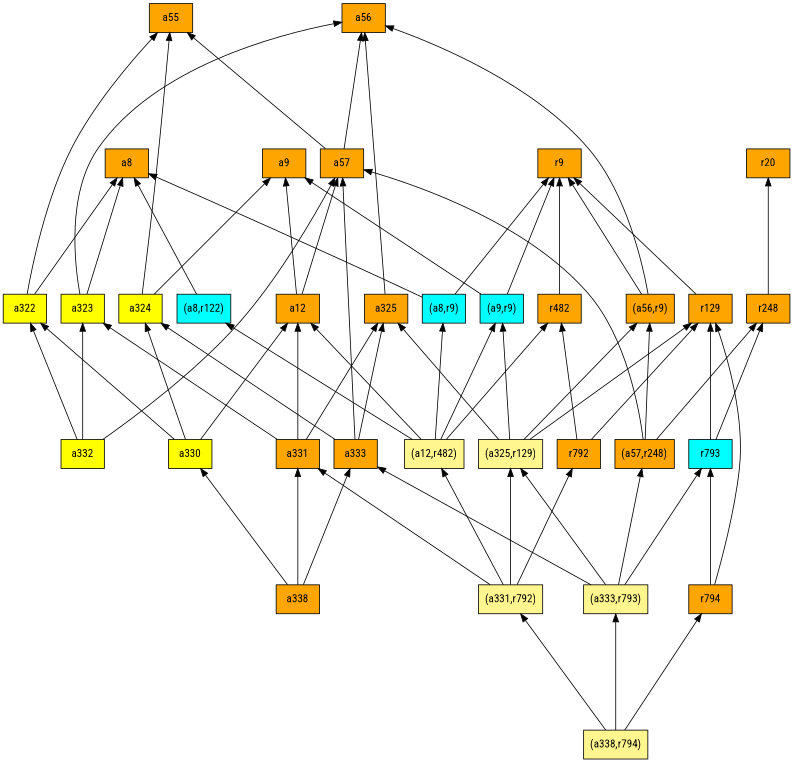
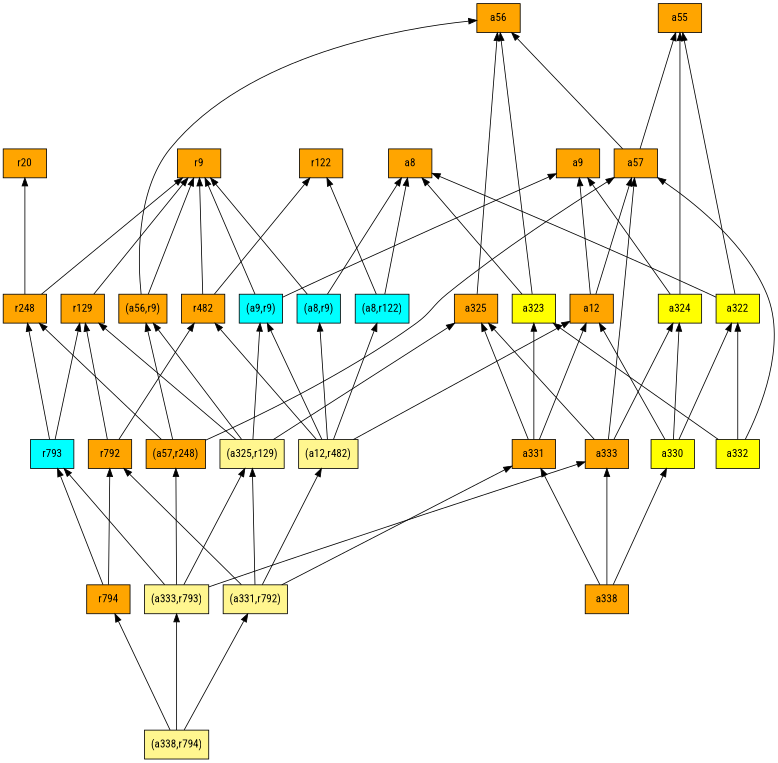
node "r122": added
edge "r248" -> "r9": added
edge "r794" -> "r129": now "r794" -> "r792"
